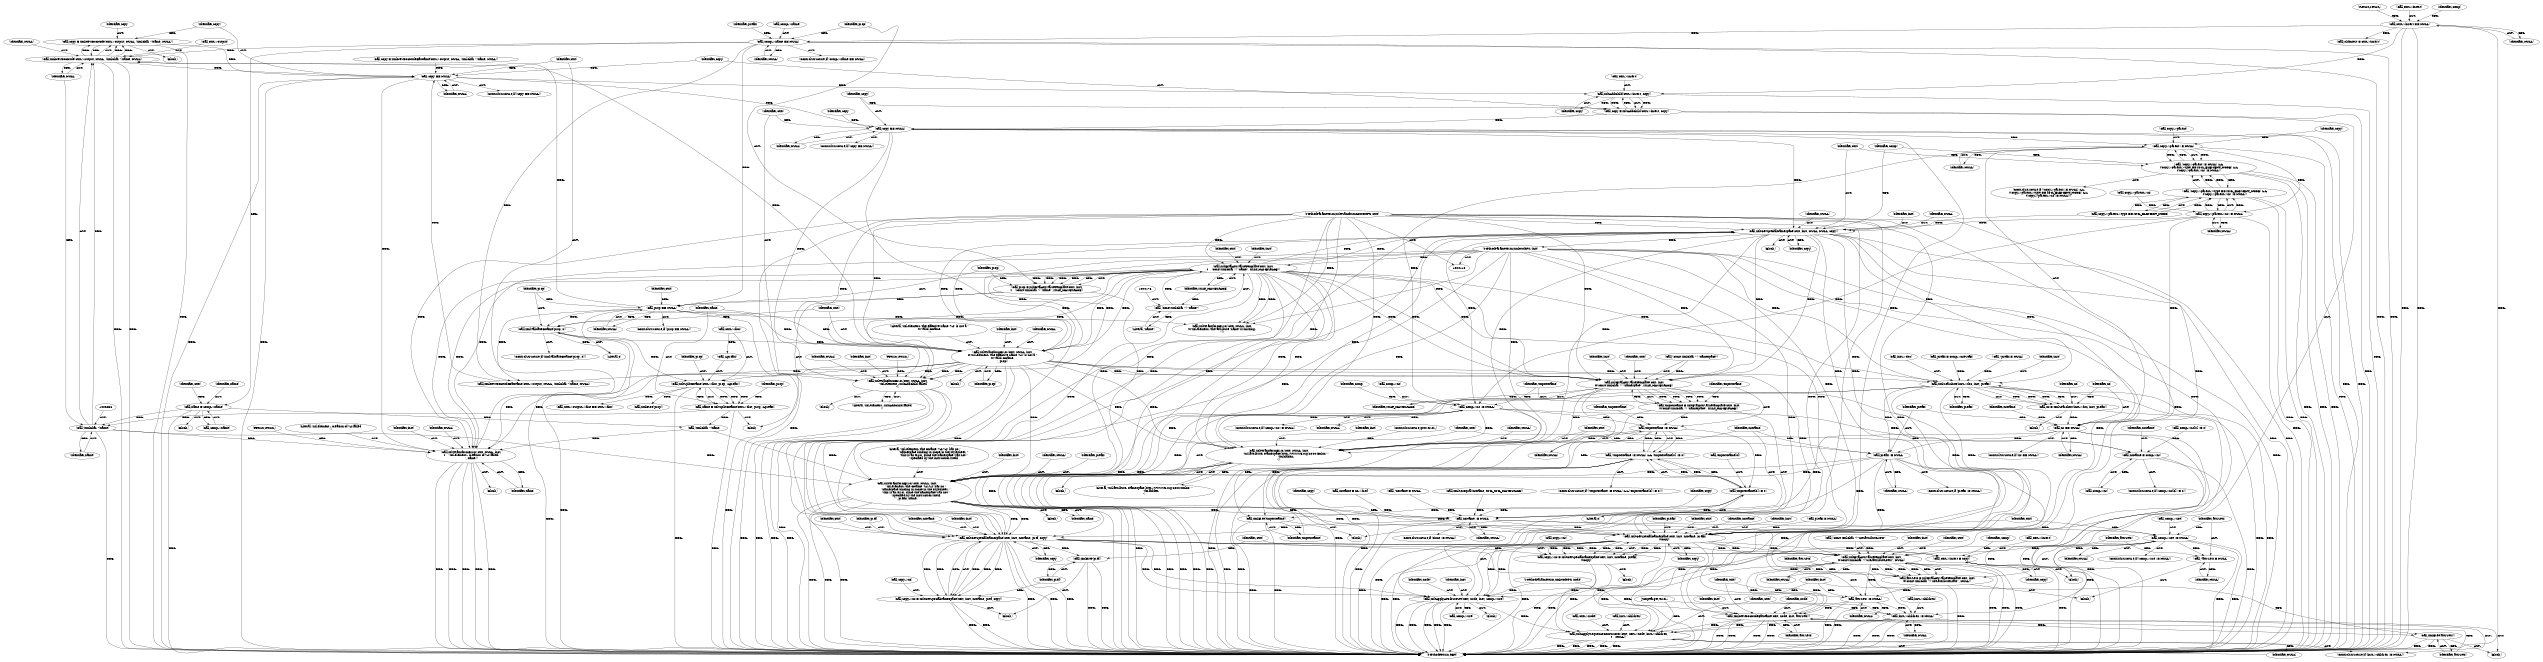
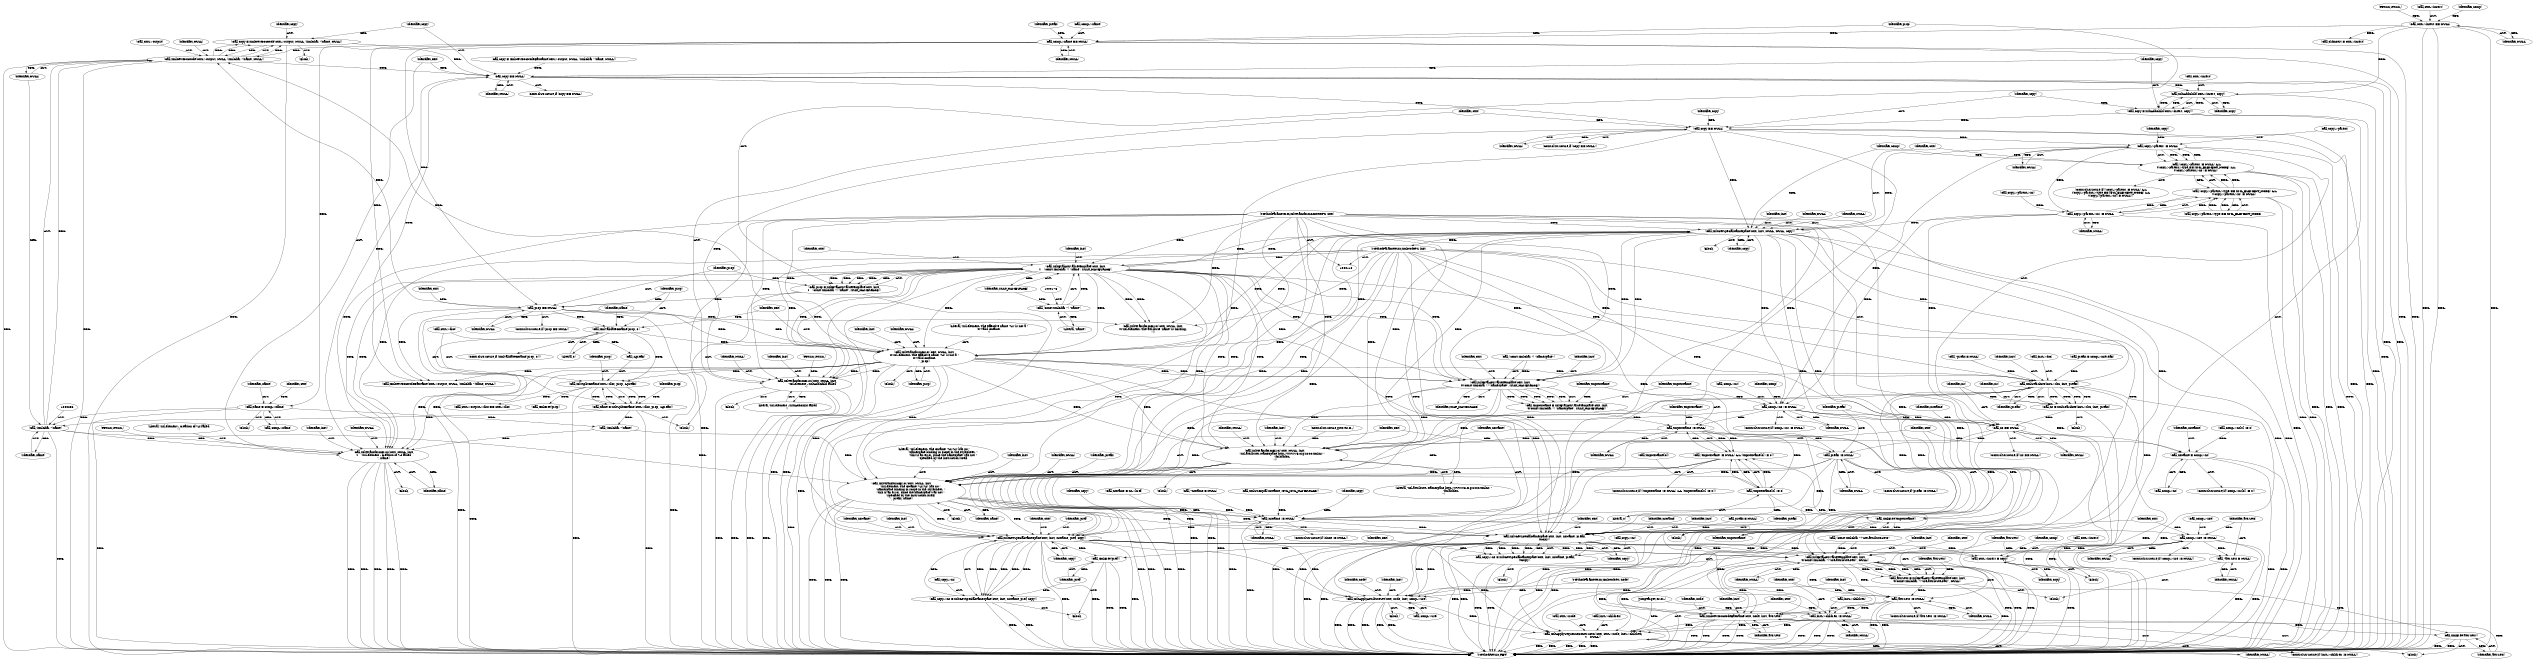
node "(ControlStructure,if (comp->name == NULL))": removed
edge "(Call,comp->name == NULL)" -> "(Call,name = comp->name)": label "CFG: " -> "DDG: "
edge "(Call,copy->parent->type == XML_ELEMENT_NODE)" -> "(Call,xsltGetSpecialNamespace(ctxt, inst, NULL, NULL, copy))": now "(Call,copy->parent != NULL)" -> "(Call,xsltGetSpecialNamespace(ctxt, inst, NULL, NULL, copy))"
edge "(Call,xsltGetSpecialNamespace(ctxt, inst, NULL, NULL, copy))" -> "(Call,ns == NULL)": label "DDG: " -> "AST: "
edge "(Call,name = xsltSplitQName(ctxt->dict, prop, &prefix))" -> "(Call,xsltSplitQName(ctxt->dict, prop, &prefix))": label "CFG: " -> "DDG: "
edge "(Call,xmlSearchNs(inst->doc, inst, prefix))" -> "(Call,prefix != NULL)": removed, label "DDG:"
edge "(Call,tmpNsName[0] != 0)" -> "(MethodReturn,RET)": removed, label "DDG:"
node "(ControlStructure,if (attrSets != NULL))": added
